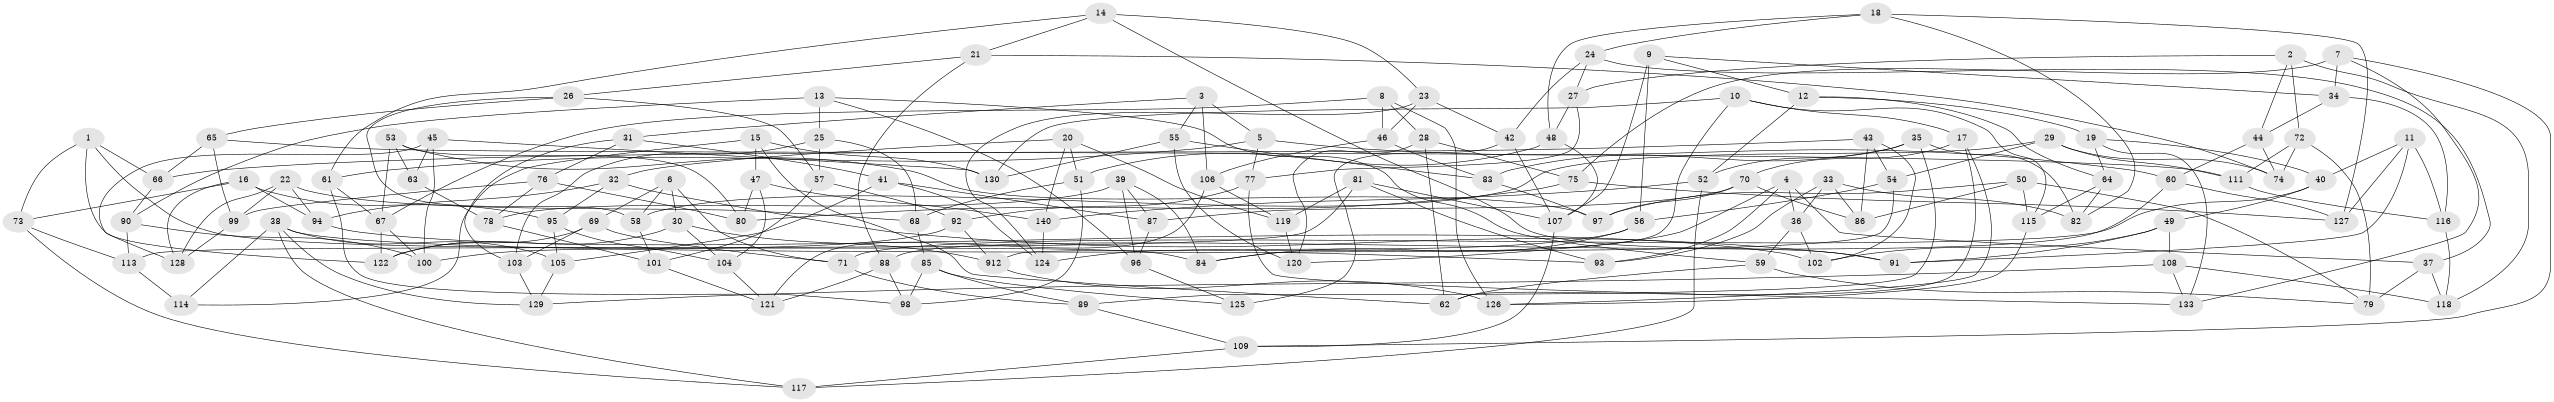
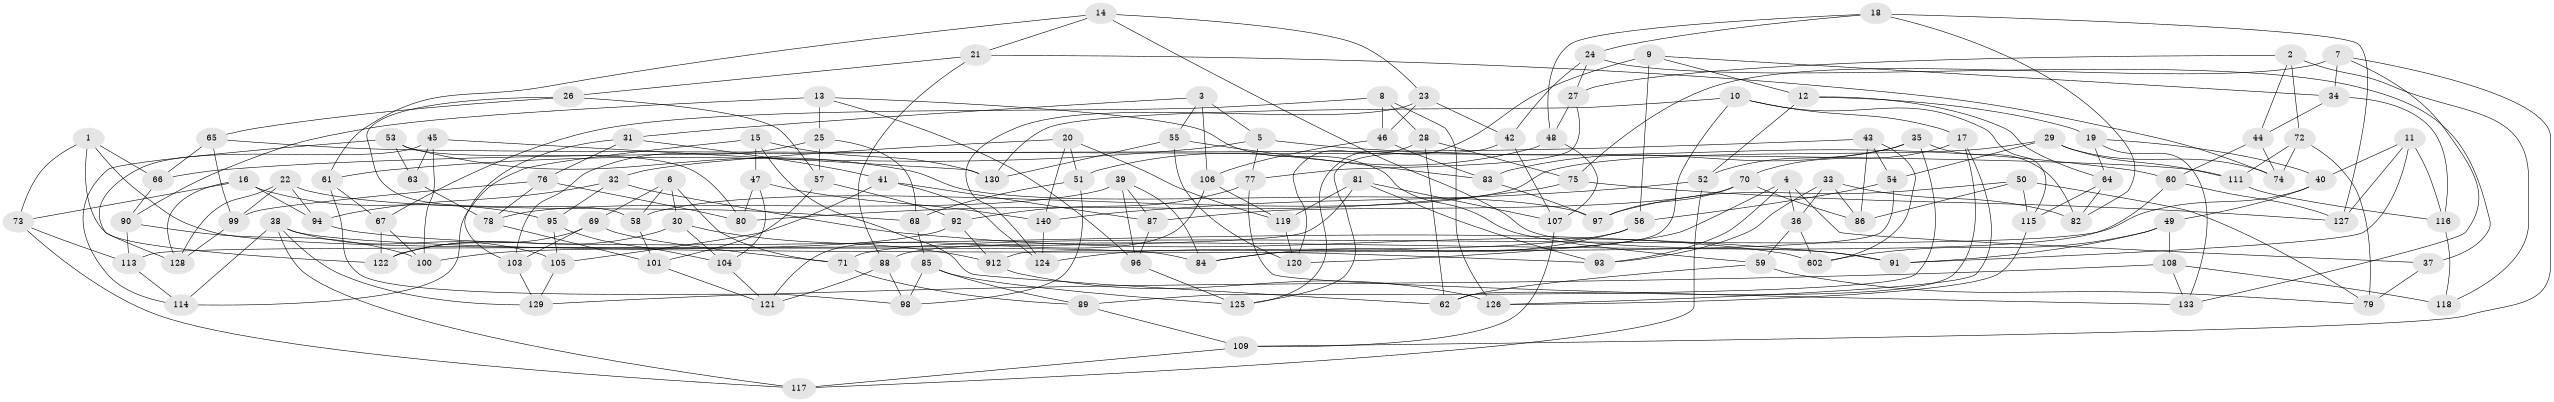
edge "9" -- "107": now "9" -- "125"
edge "53" -- "67": now "53" -- "114"
node "102": label "102" -> "602"
edge "37" -- "118": removed
